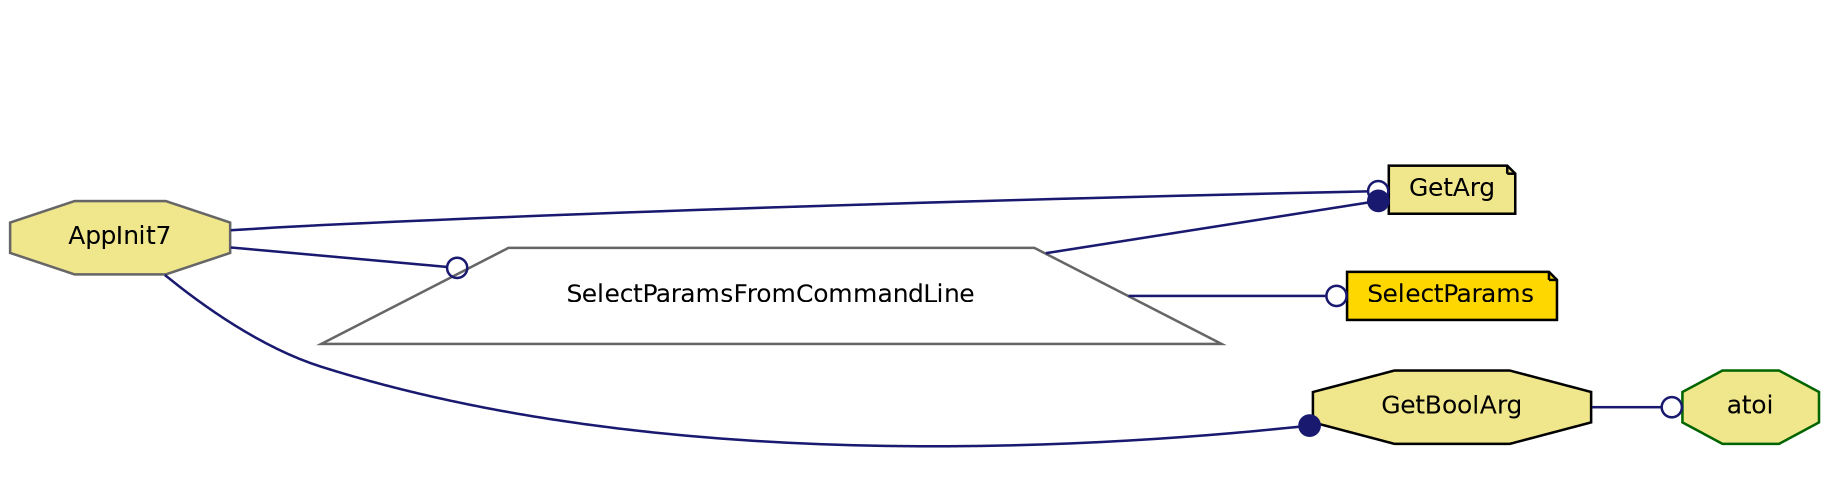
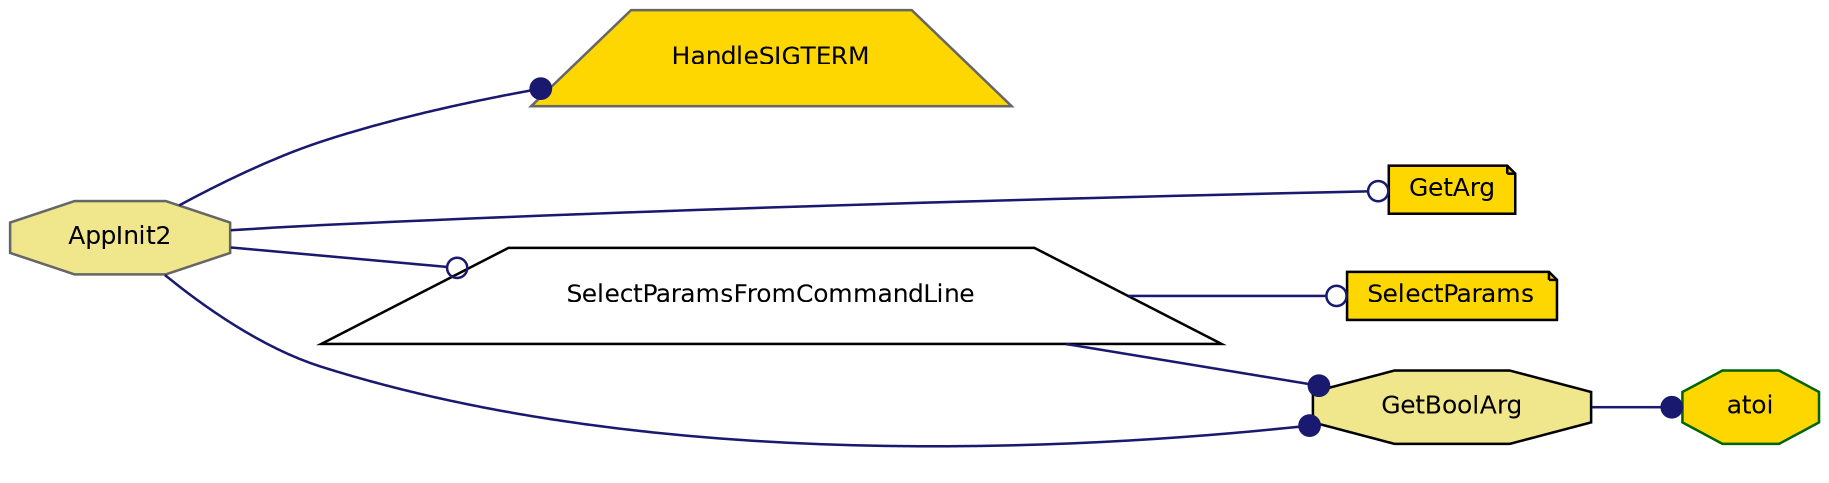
node "HandleSIGTERM": added
node "GetArg": fillcolor khaki -> gold
edge "SelectParamsFromCommandLine" -> "GetArg": now "SelectParamsFromCommandLine" -> "GetBoolArg"
node "AppInit7": label "AppInit7" -> "AppInit2"
node "SelectParamsFromCommandLine": color gray40 -> black
edge "GetBoolArg" -> "atoi": arrowhead odot -> dot
node "atoi": fillcolor khaki -> gold
